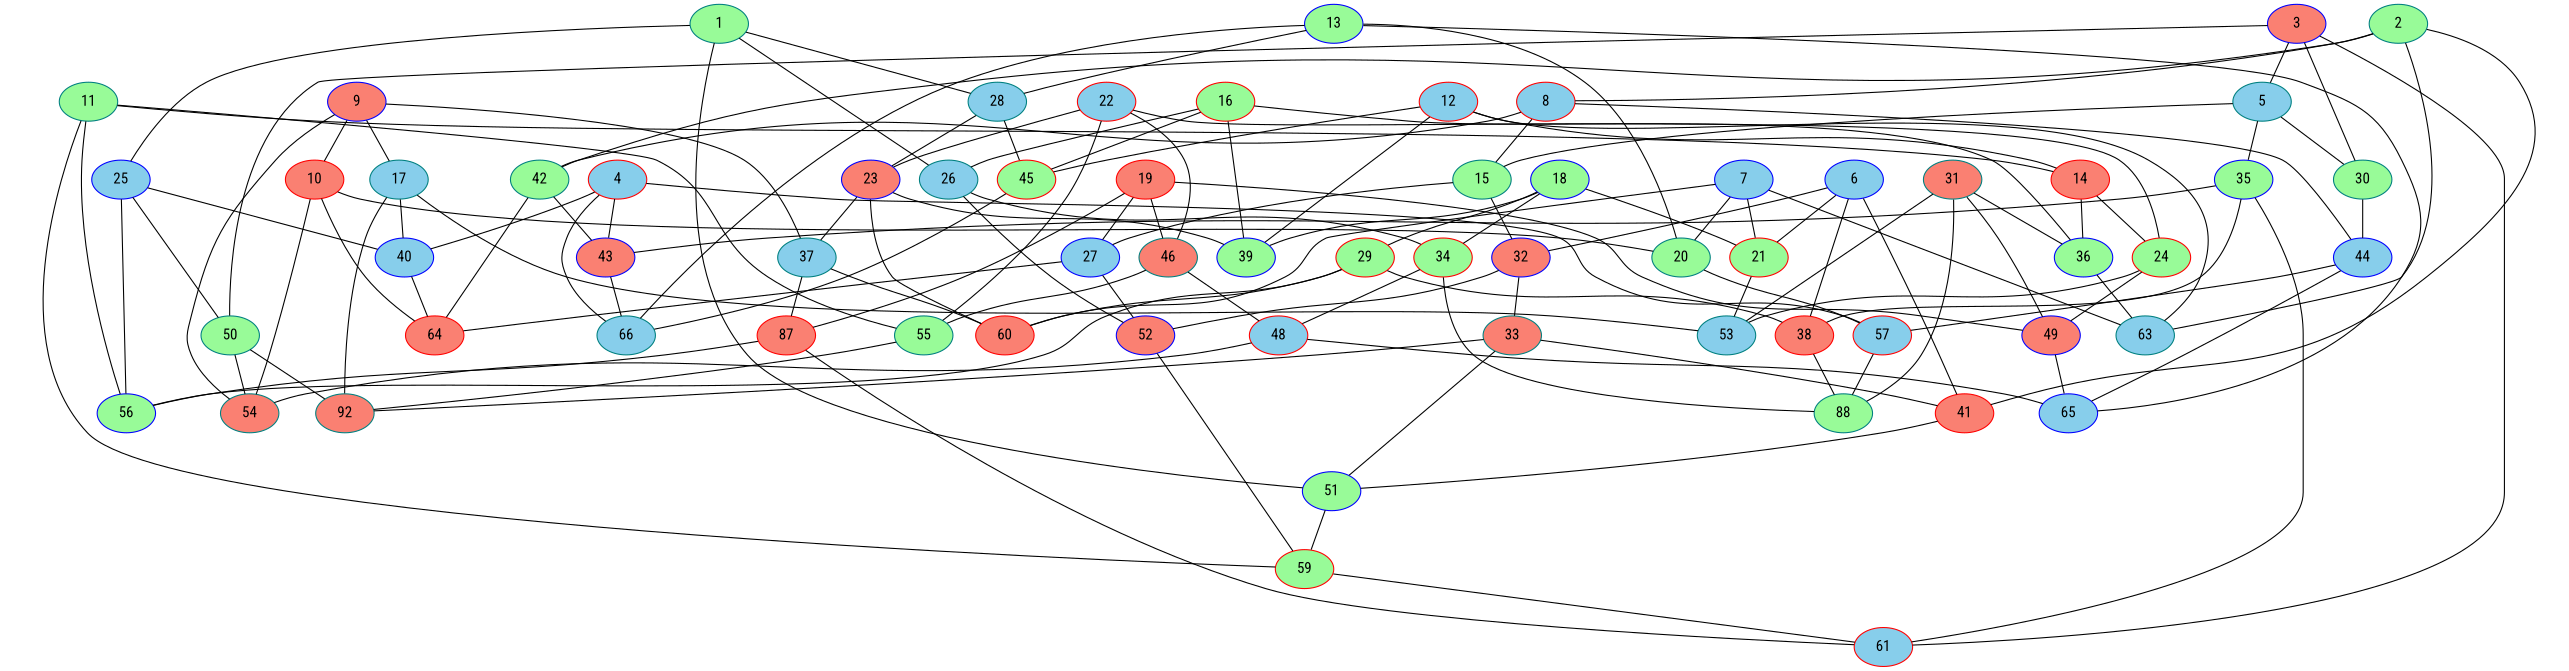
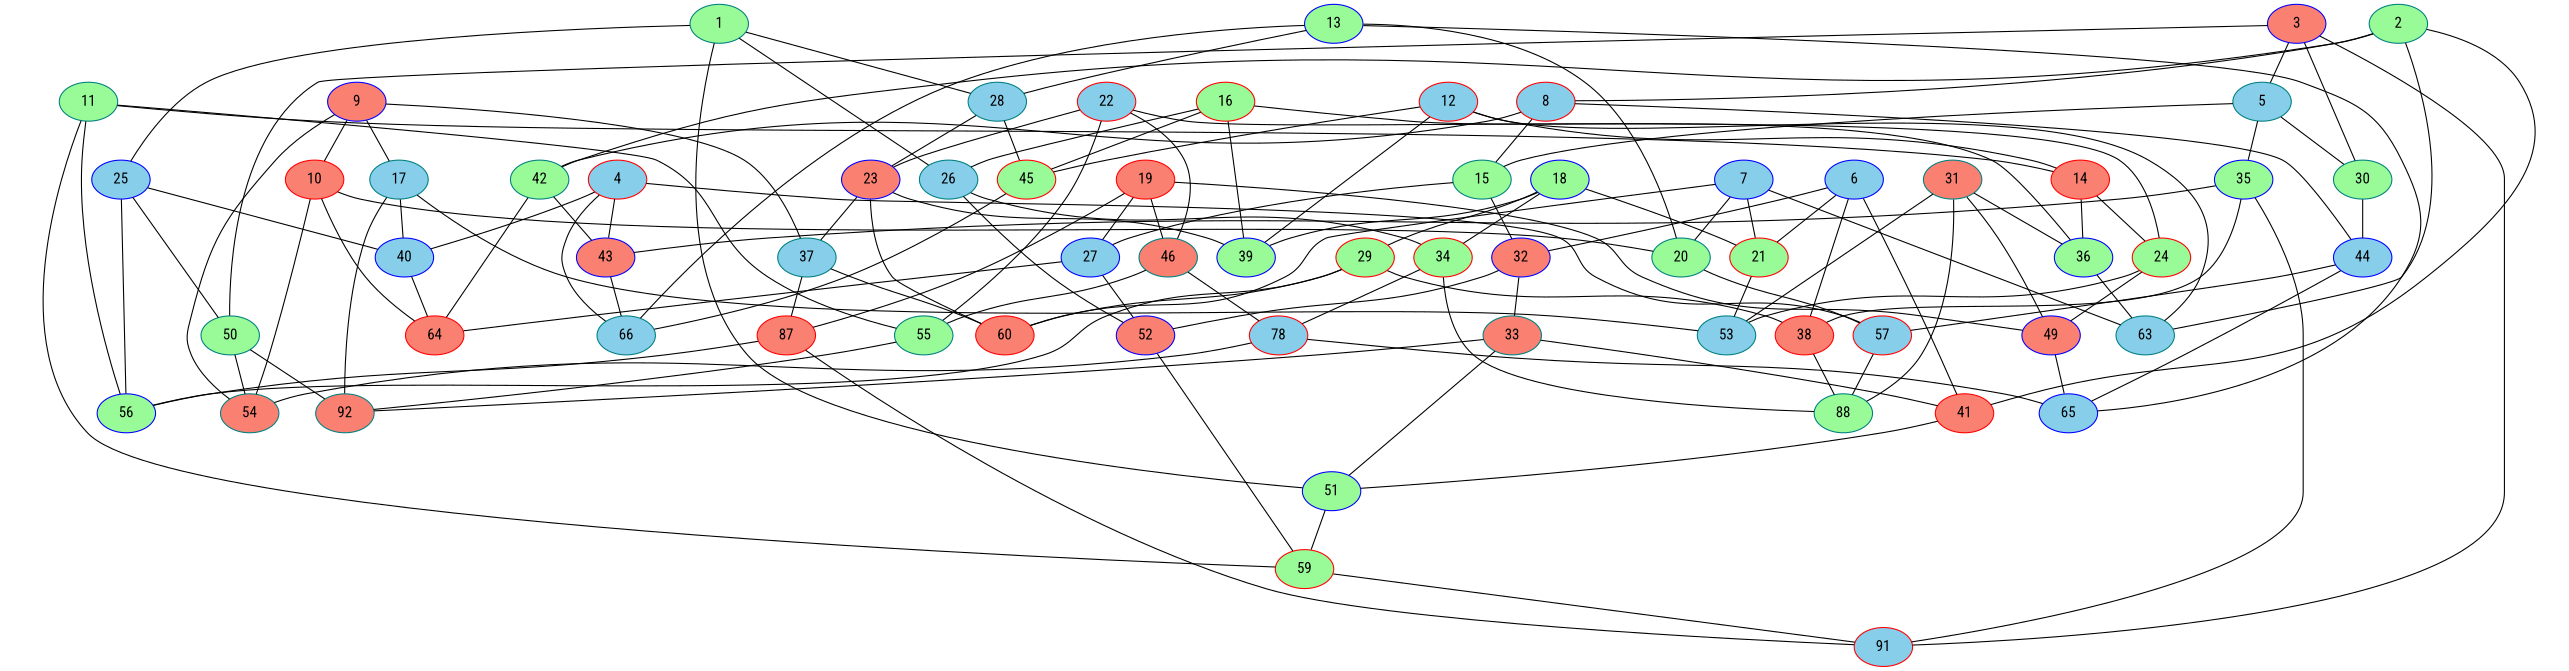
node "48": label "48" -> "78"
node "61": label "61" -> "91"
